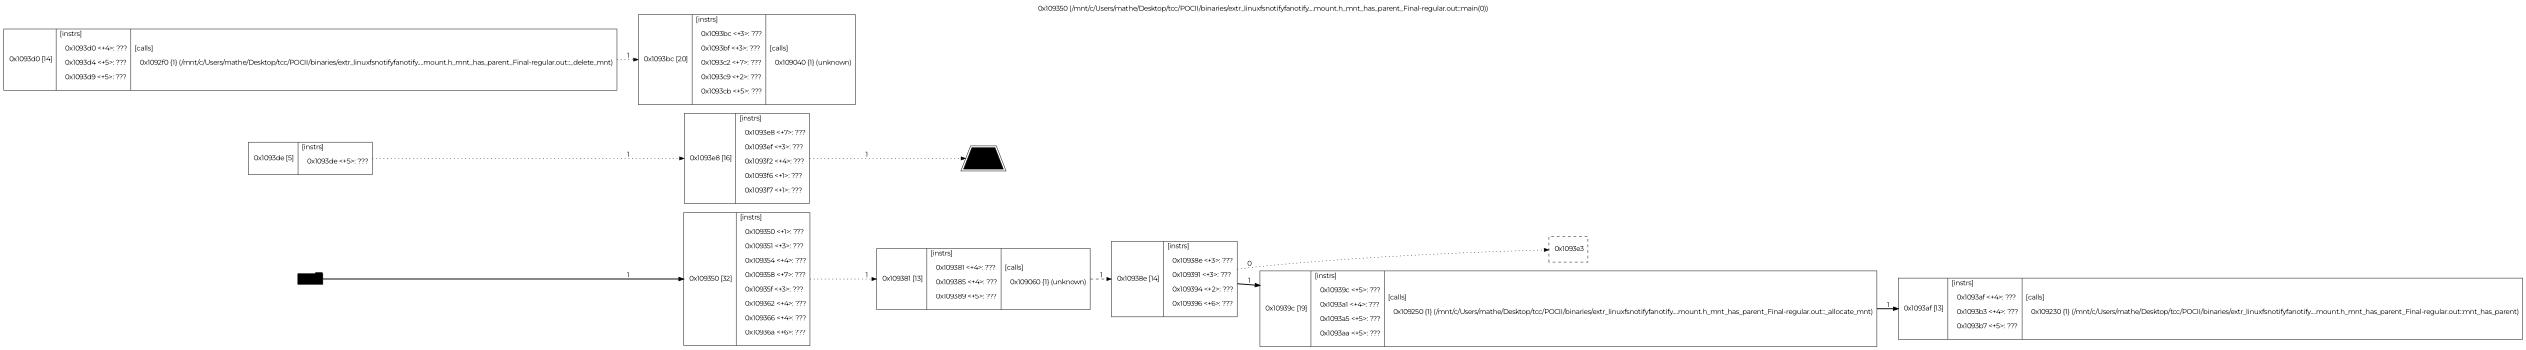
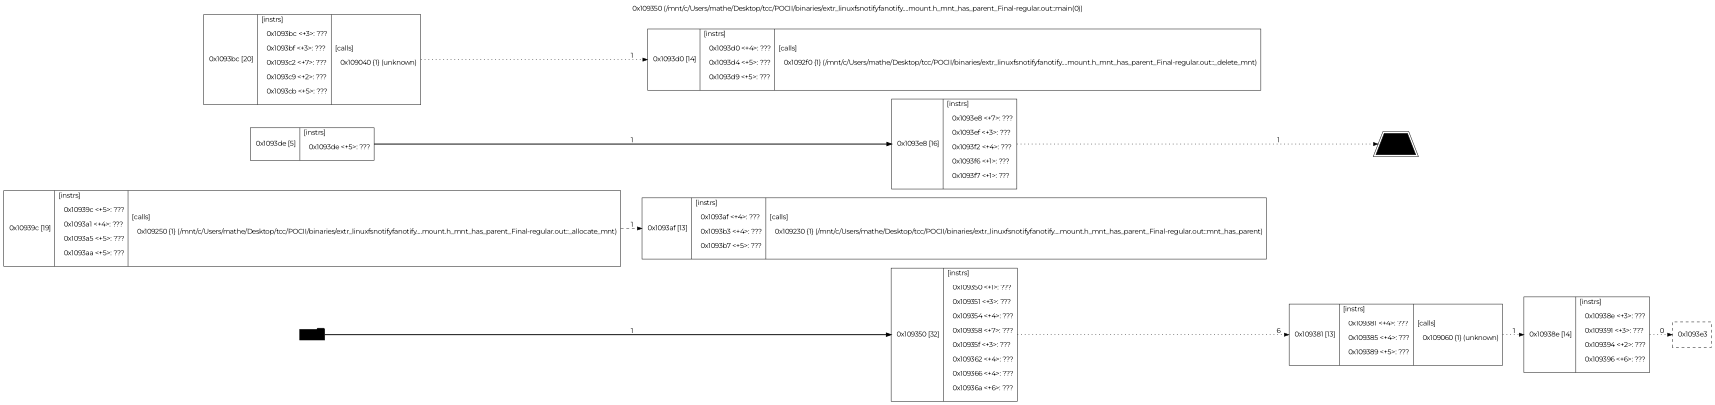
edge "0x1093d0 [14]" -> "0x1093bc [20]": reversed
edge "0x1093de [5]" -> "0x1093e8 [16]": style dotted -> bold
edge "0x109350 [32]" -> "0x109381 [13]": label " 1" -> " 6"
edge "0x109381 [13]" -> "0x10938e [14]": style dashed -> dotted
edge "0x10938e [14]" -> "0x10939c [19]": removed, label "1"
edge "0x10939c [19]" -> "0x1093af [13]": style bold -> dashed
